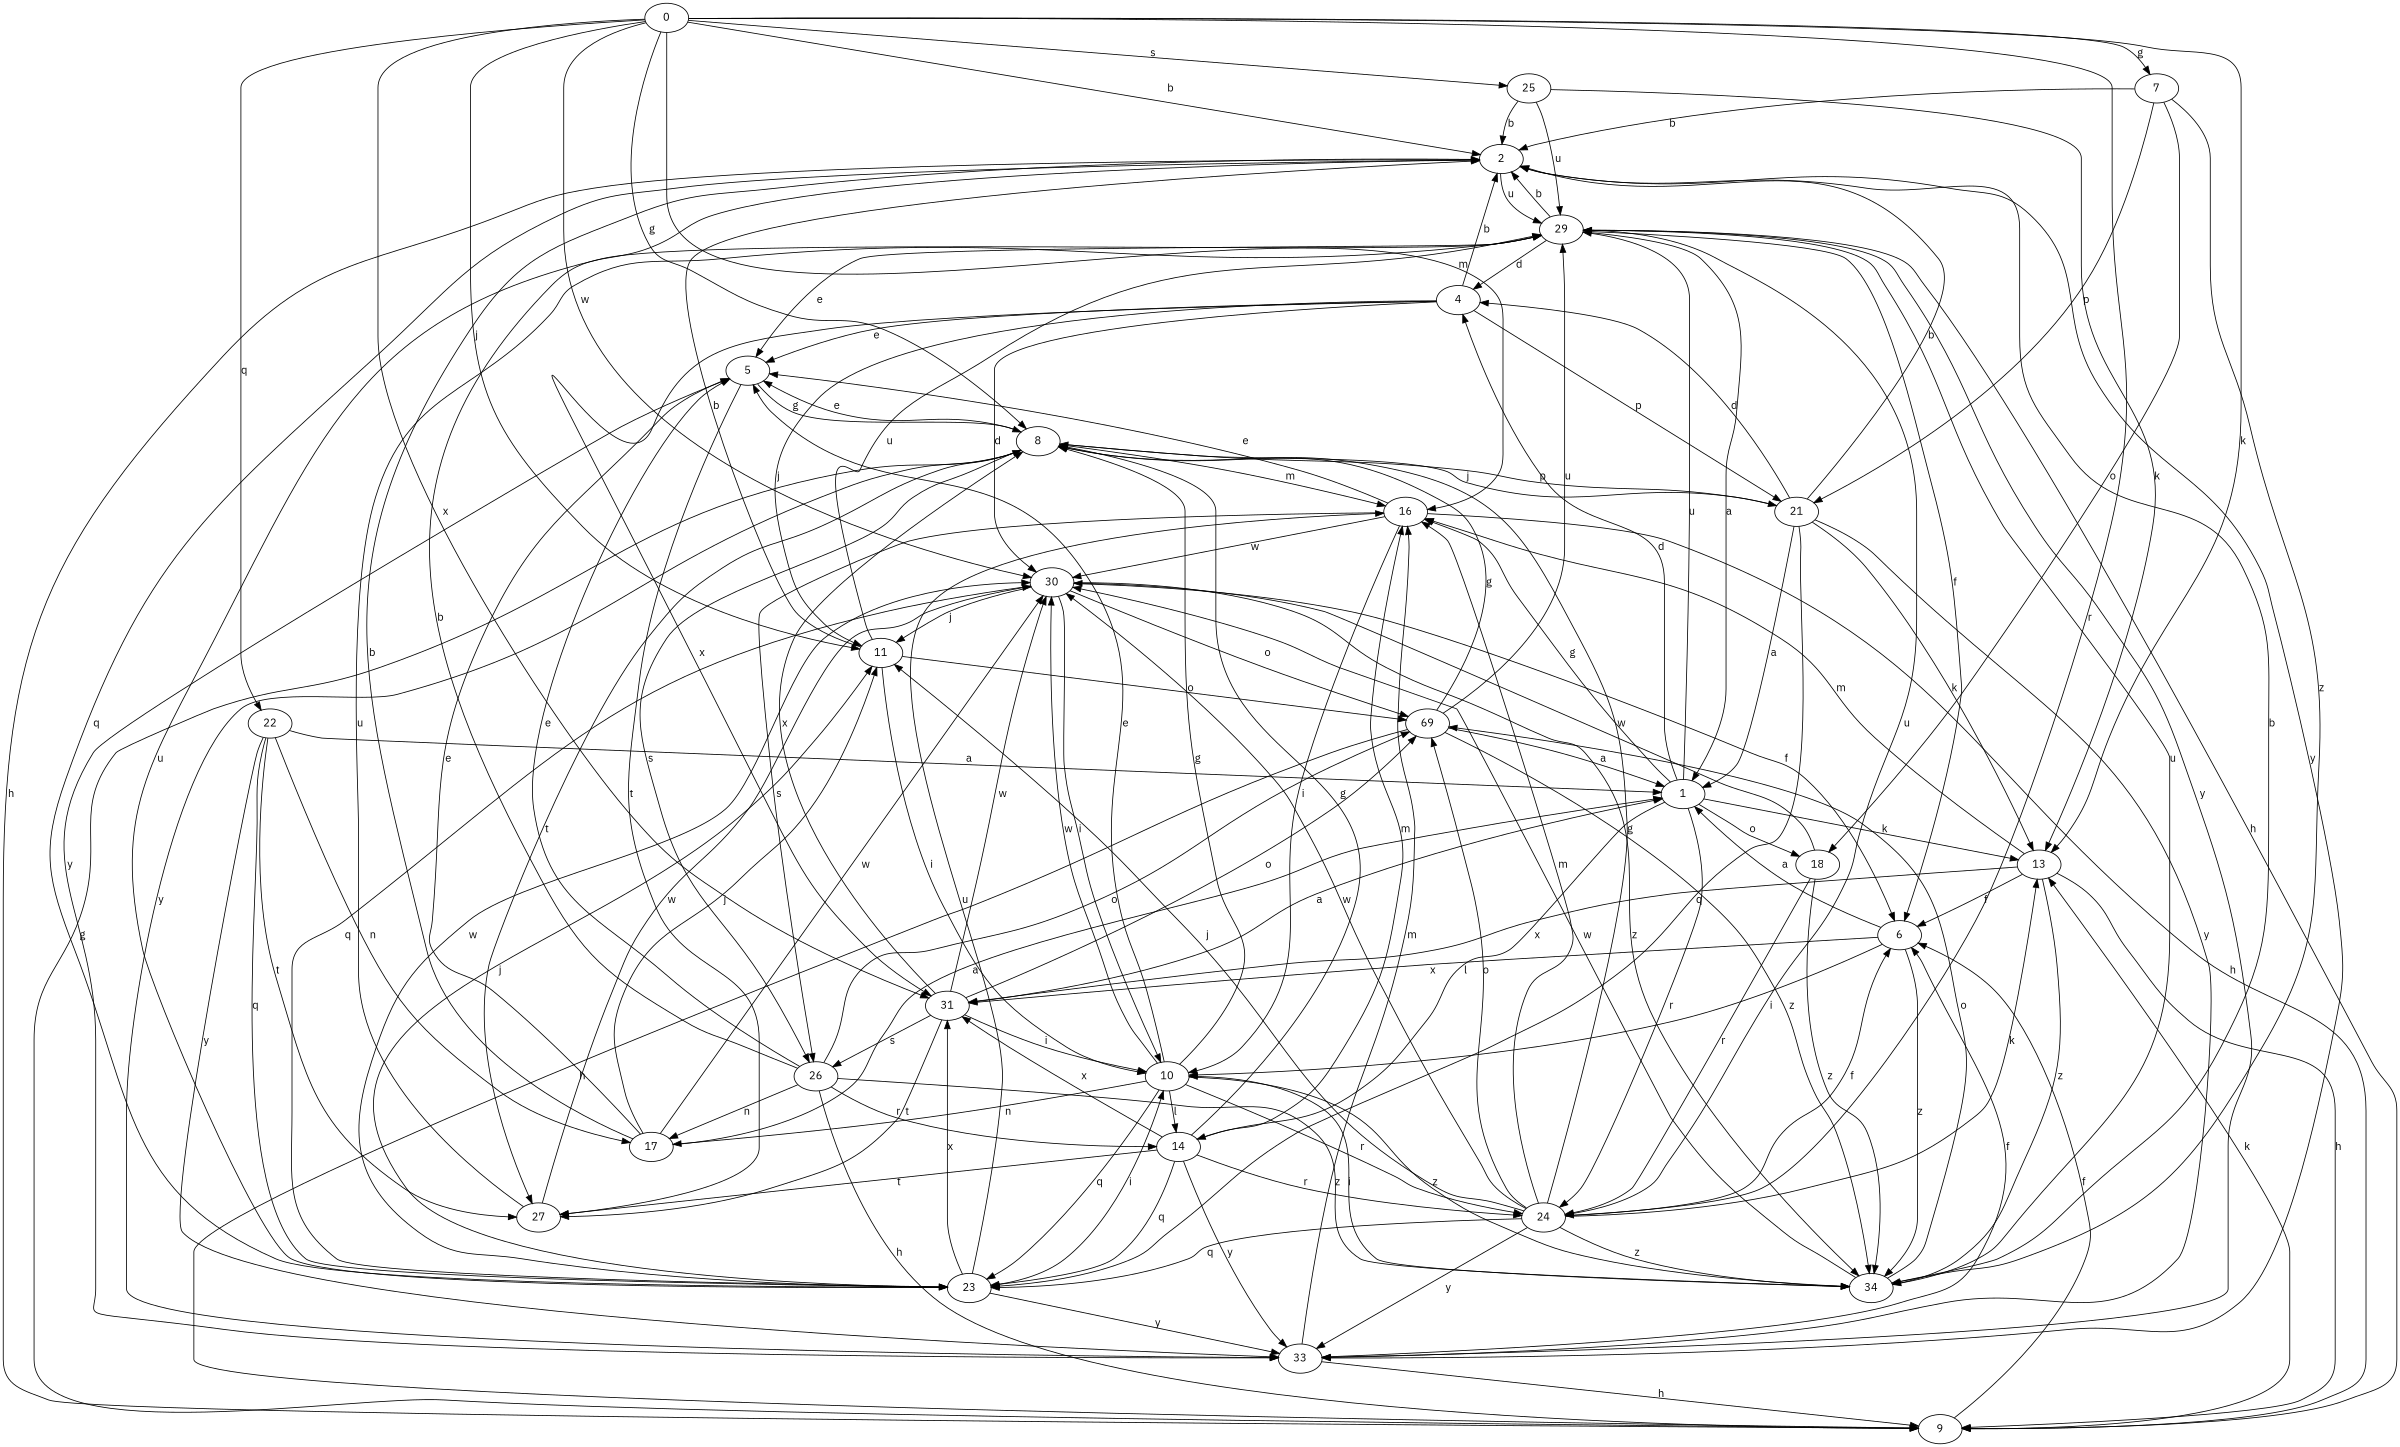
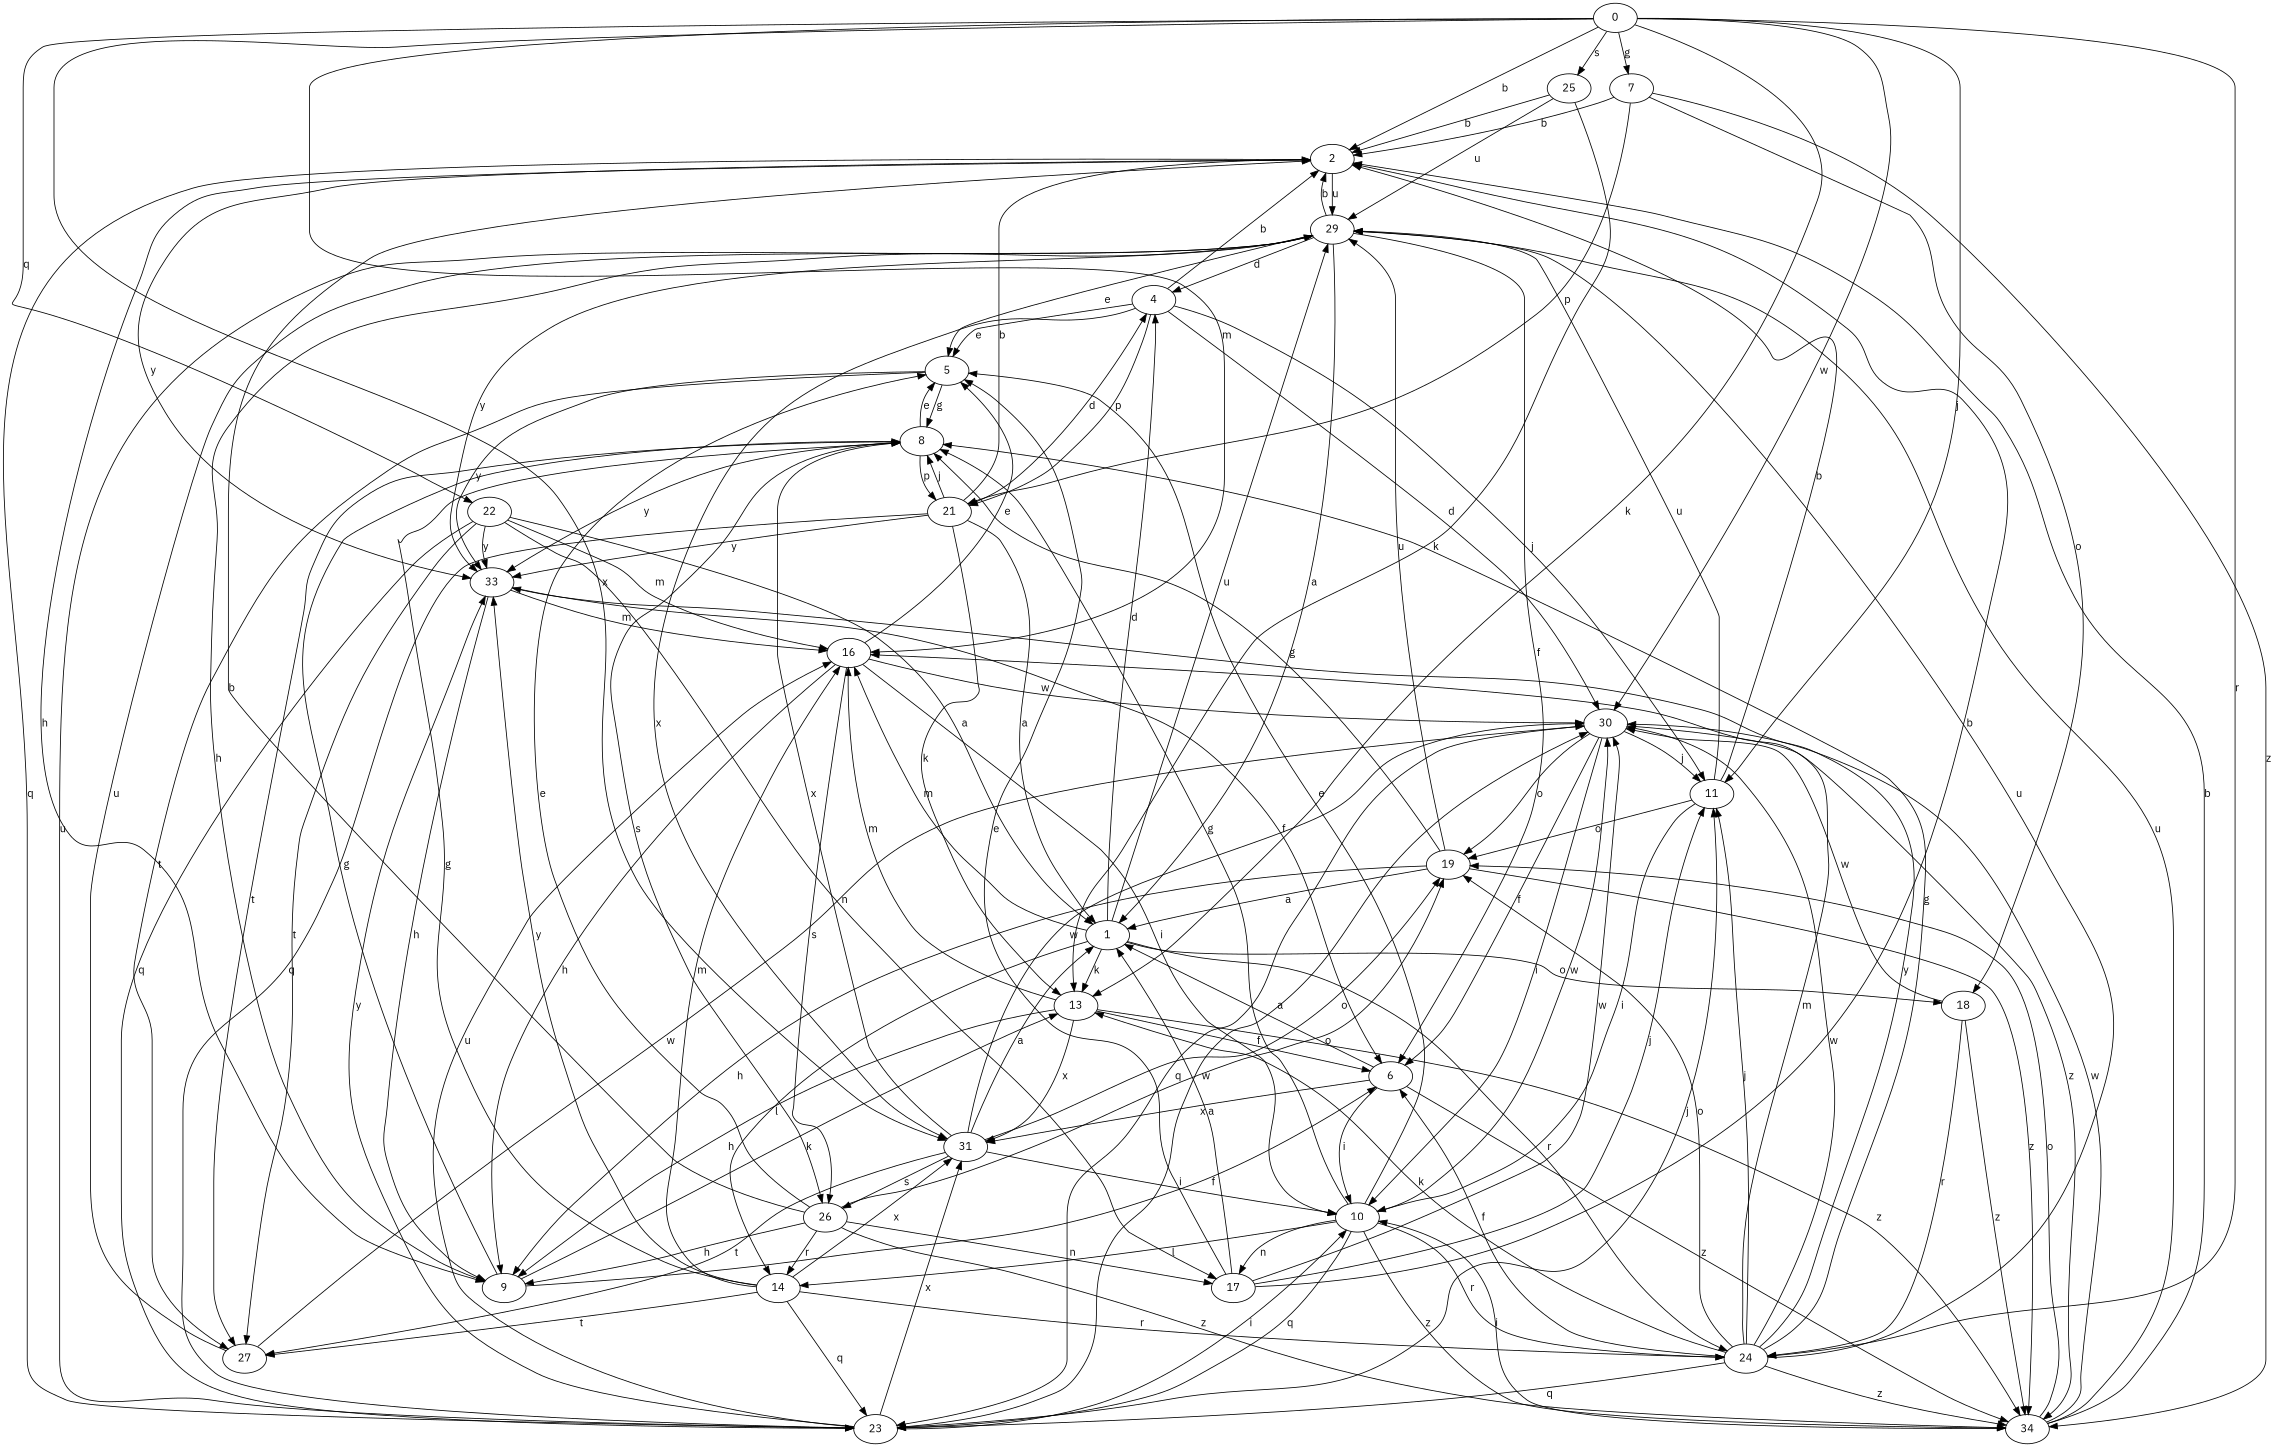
edge "0" -> "8": removed, label "g"
edge "8" -> "16": now "22" -> "16"
edge "1" -> "16": label "g" -> "m"
node "69": label "69" -> "19"
